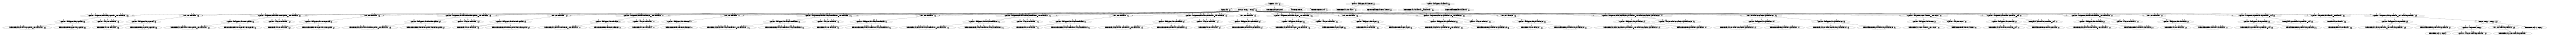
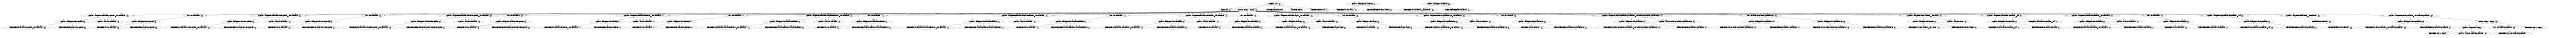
node "(LITERAL,null,InputHandler inputHandler = null)": removed
